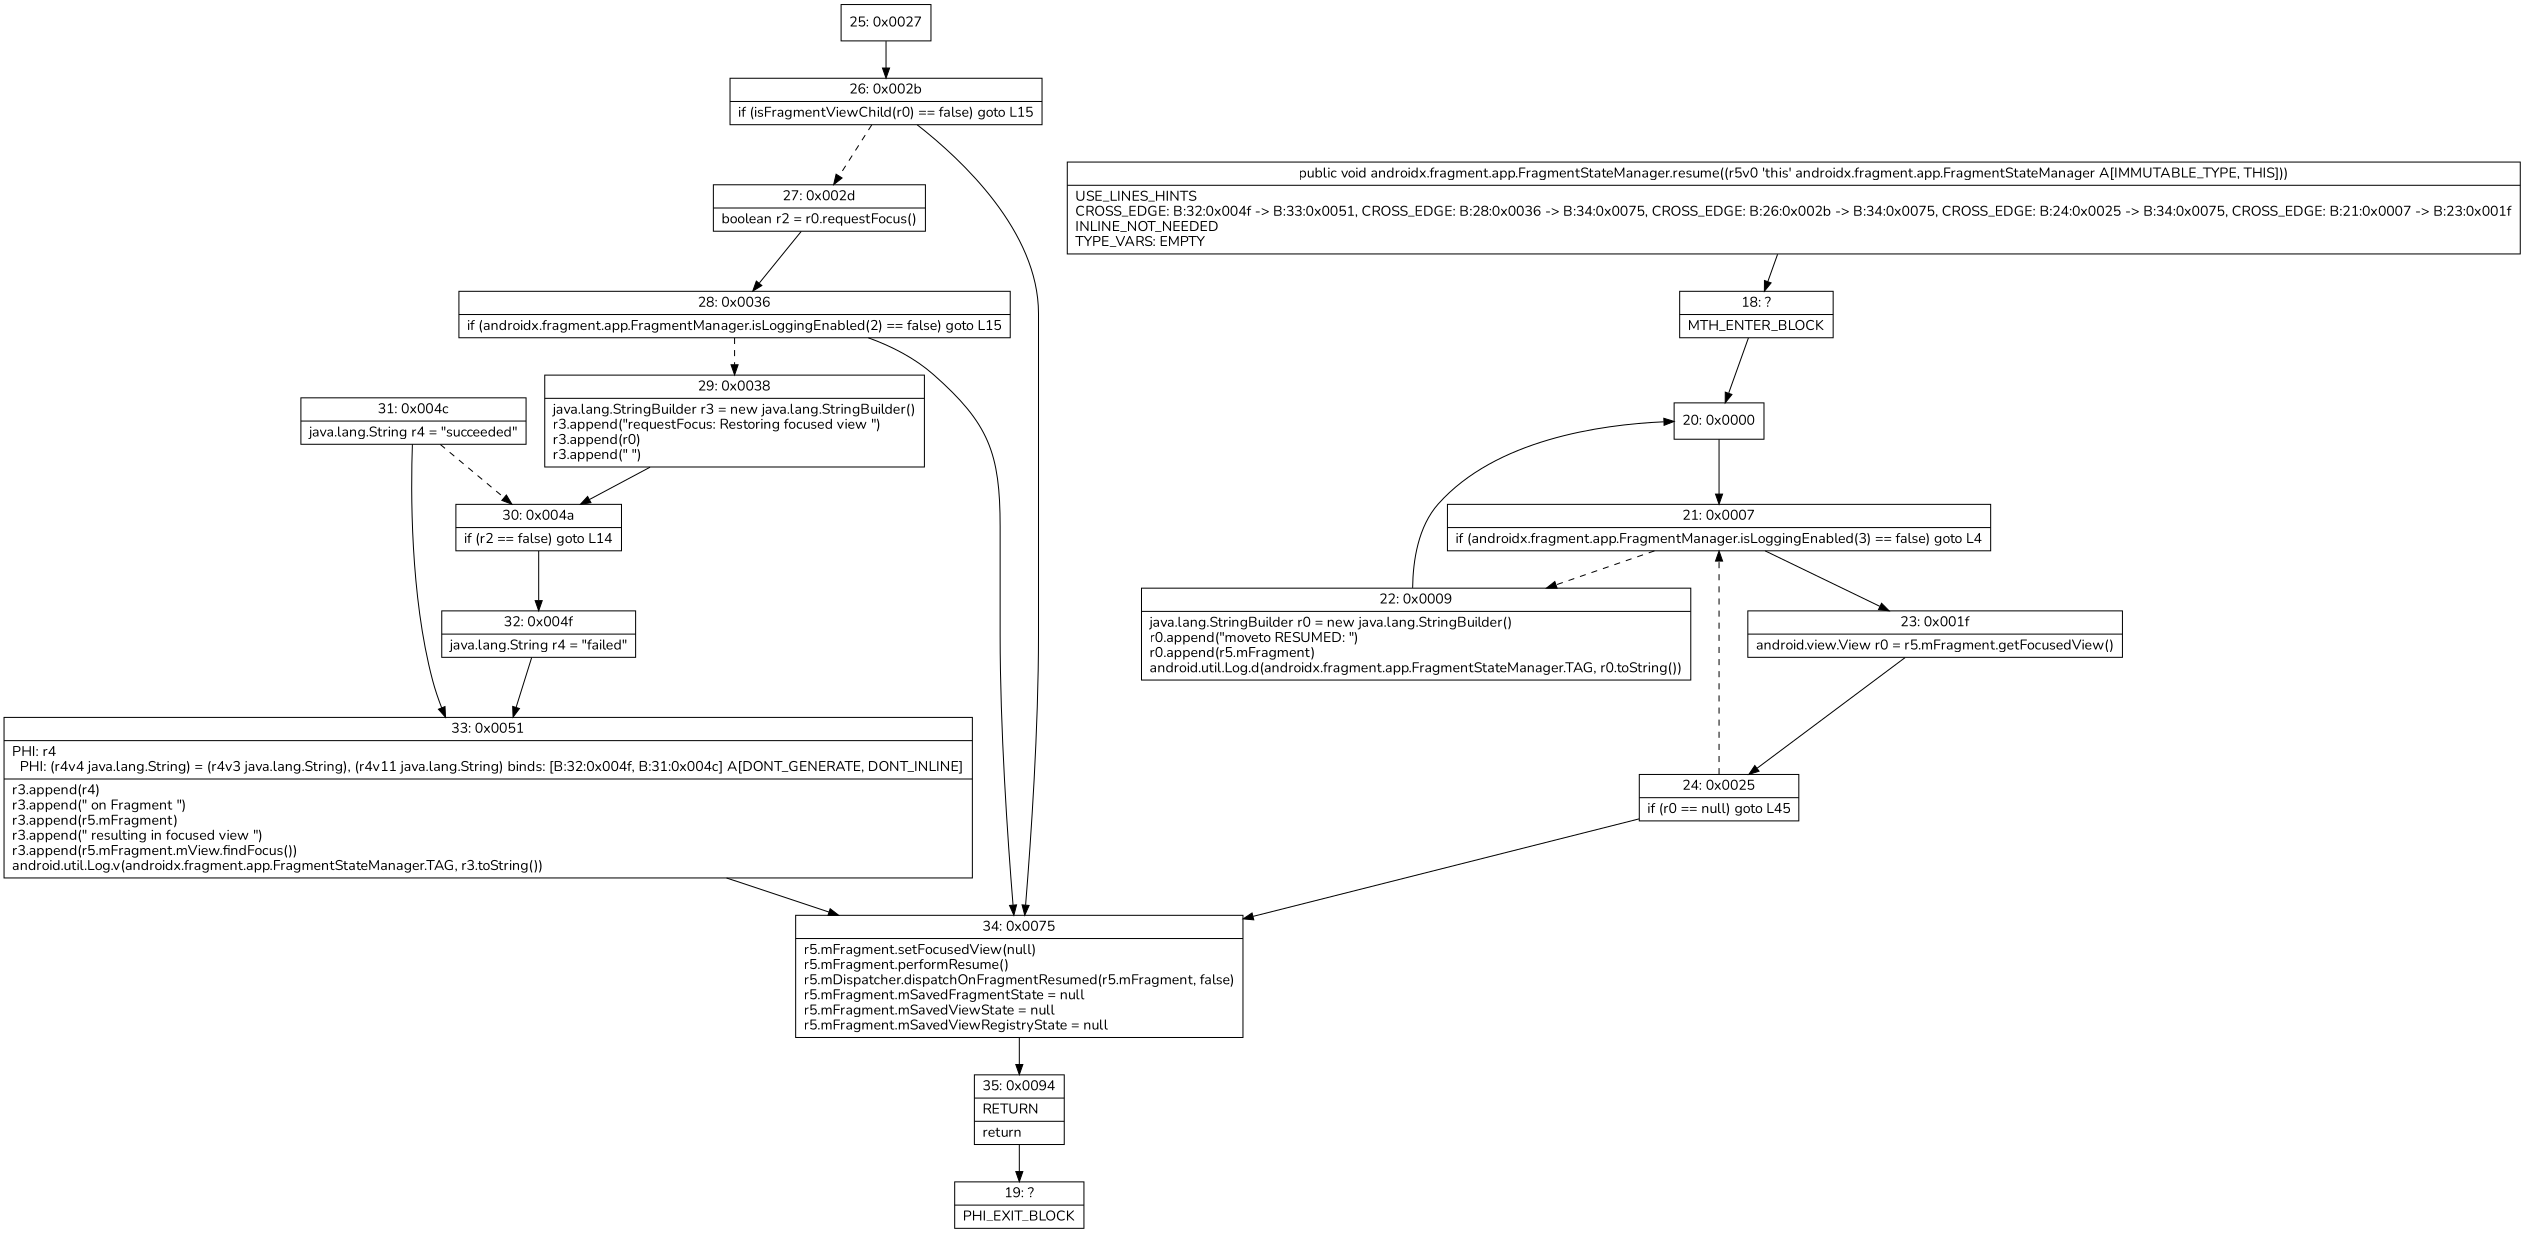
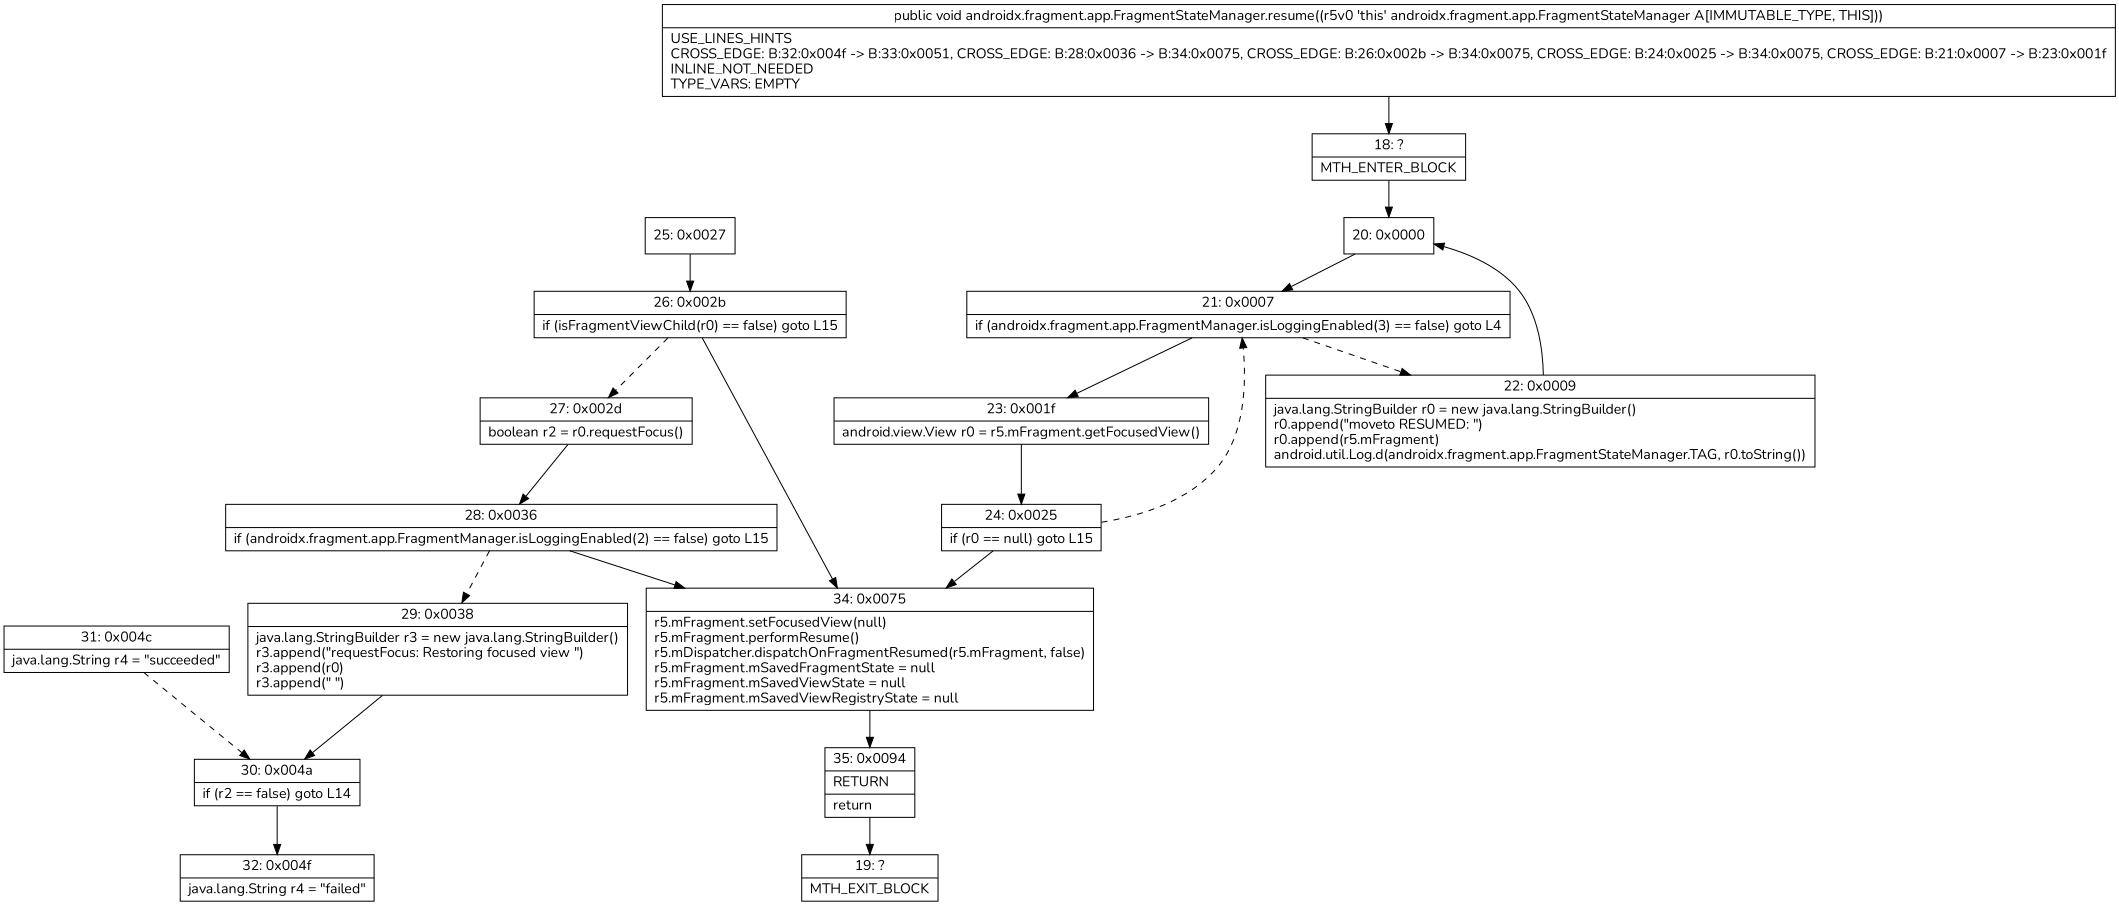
node "33: 0x0051": removed
node "24: 0x0025": text "if (r0 == null) goto L45" -> "if (r0 == null) goto L15"
node "19: ?": text "PHI_EXIT_BLOCK" -> "MTH_EXIT_BLOCK"
